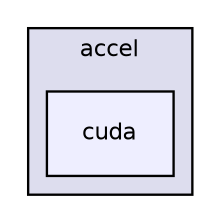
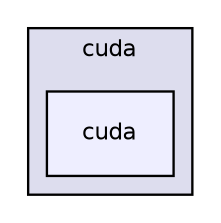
cluster "accel": label "accel" -> "cuda"
